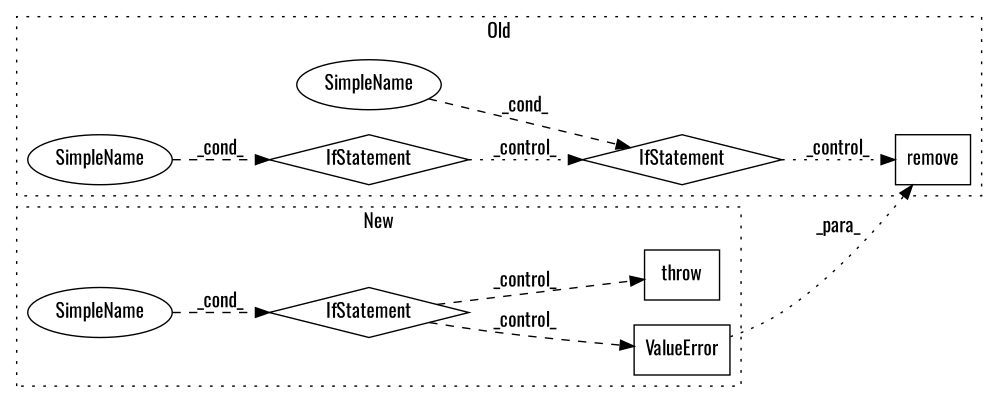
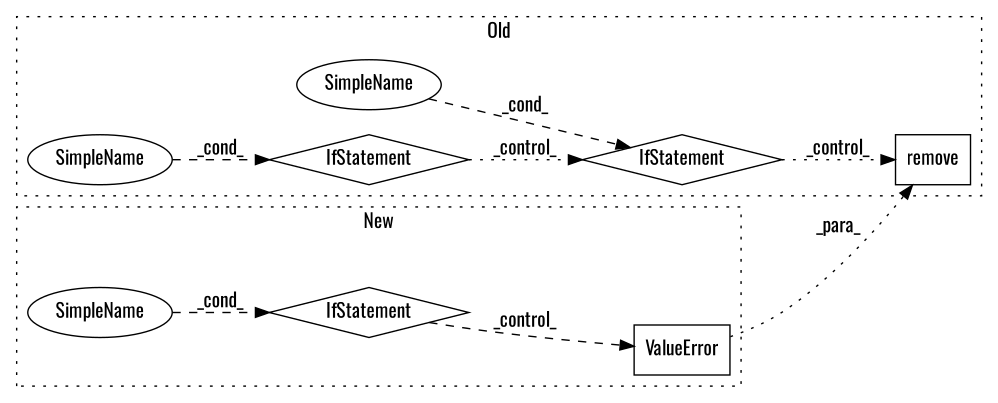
node "throw": removed
